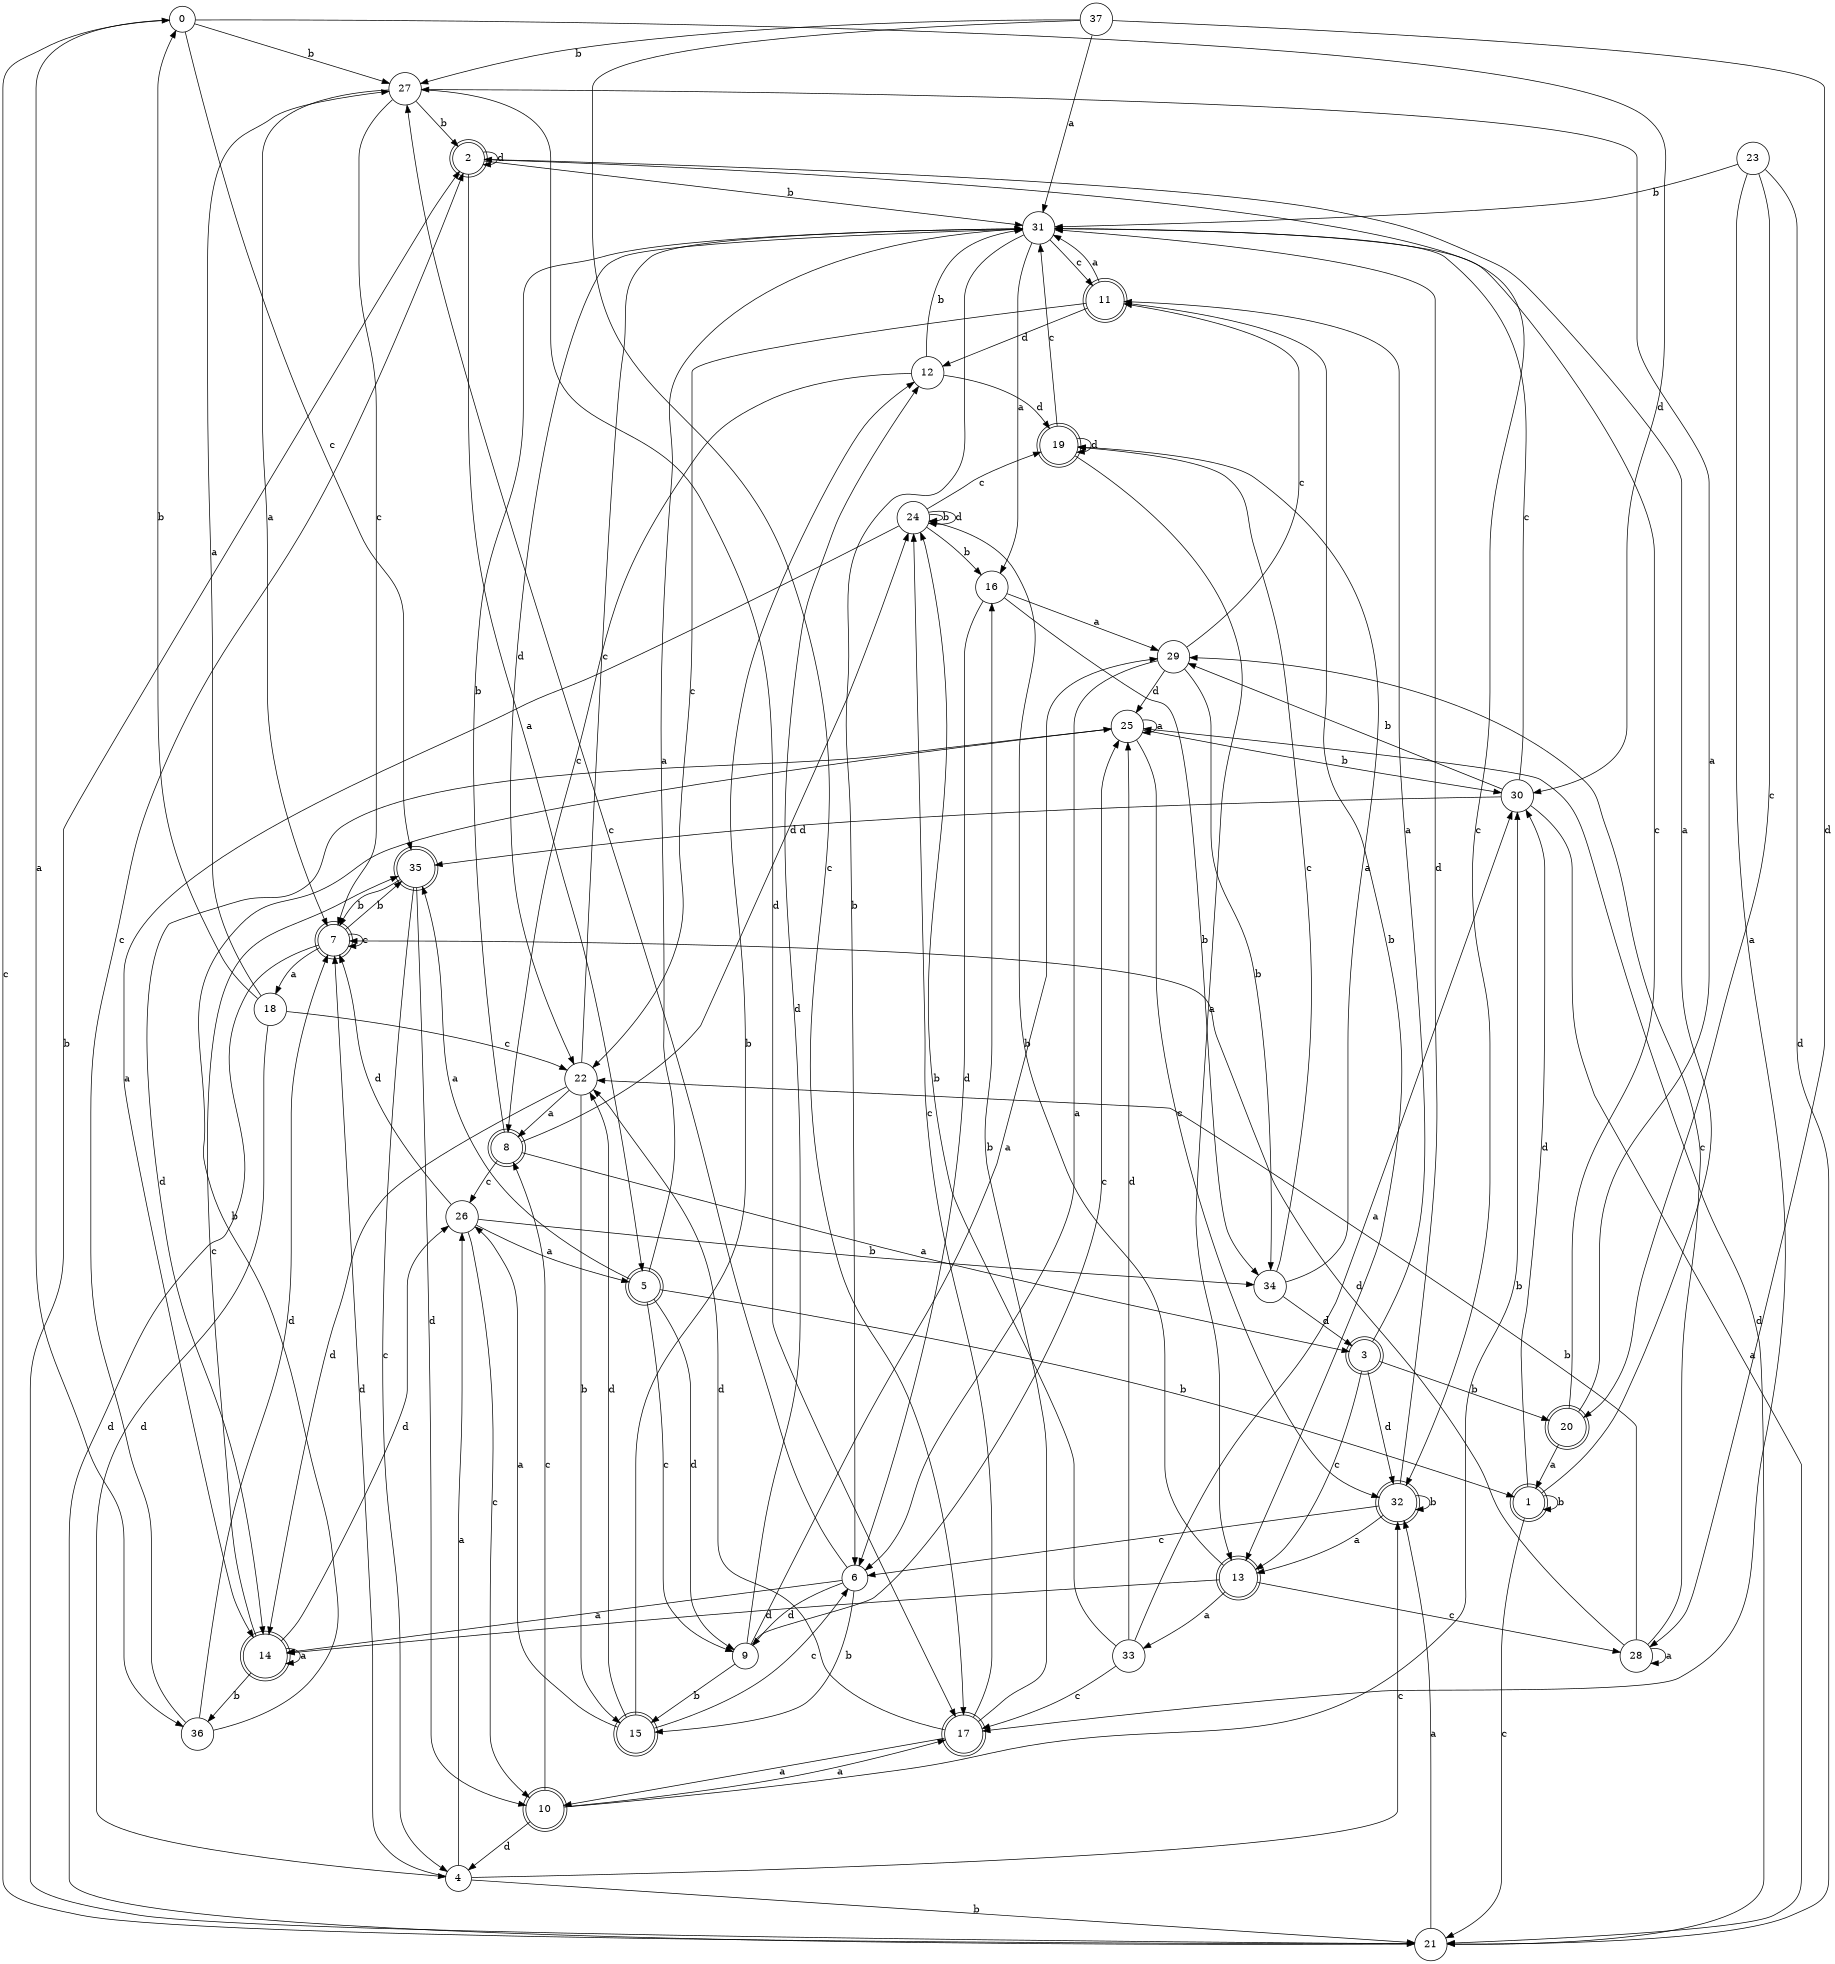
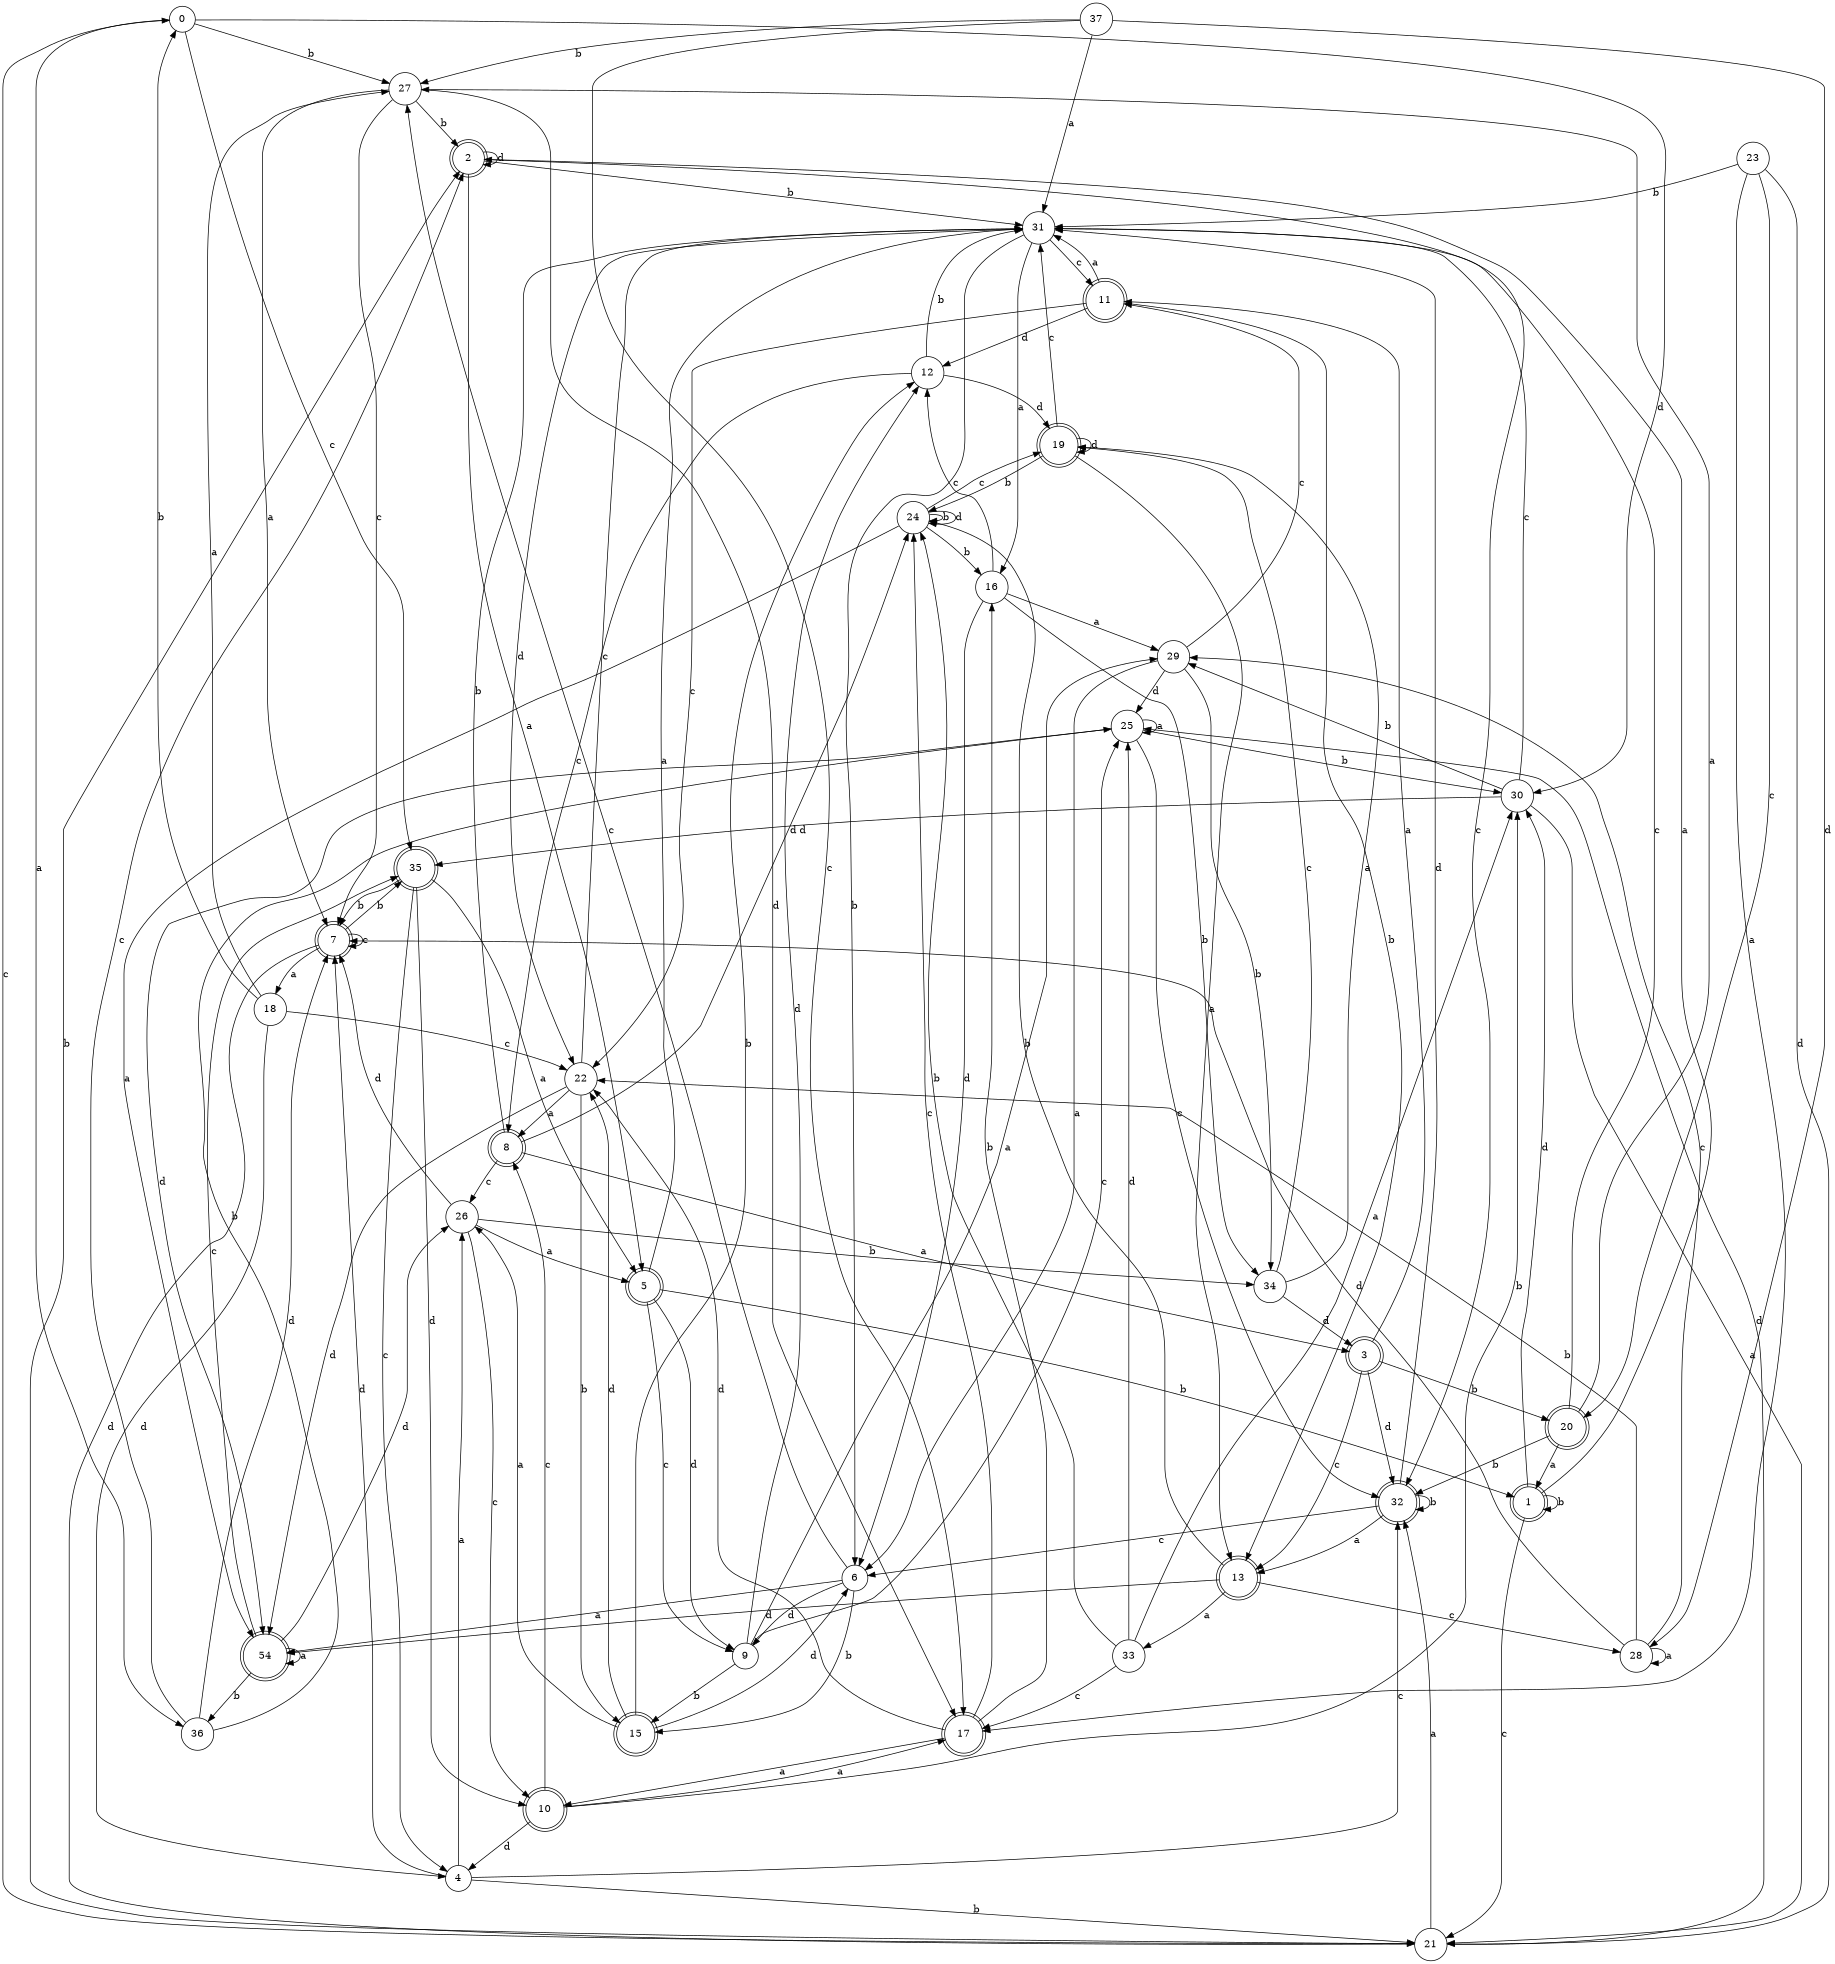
edge "16" -> "12": added, label "c"
edge "19" -> "24": added, label "b"
edge "5" -> "35": reversed
edge "20" -> "32": added, label "b"
node "14": label "14" -> "54"
edge "15" -> "6": label "c" -> "d"
